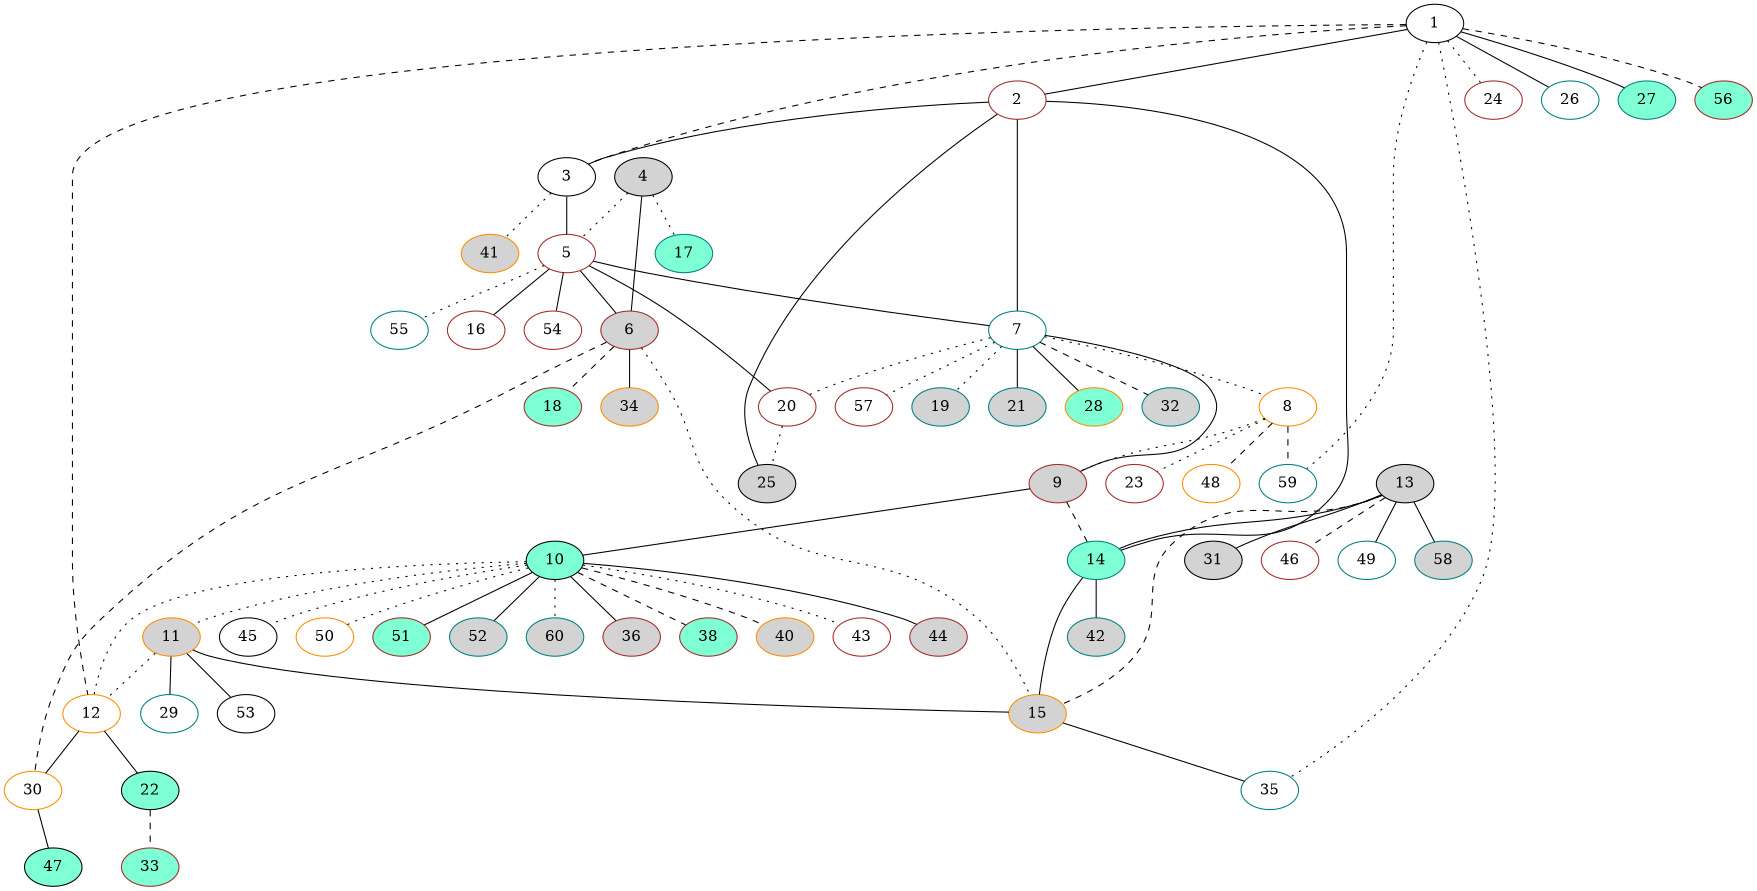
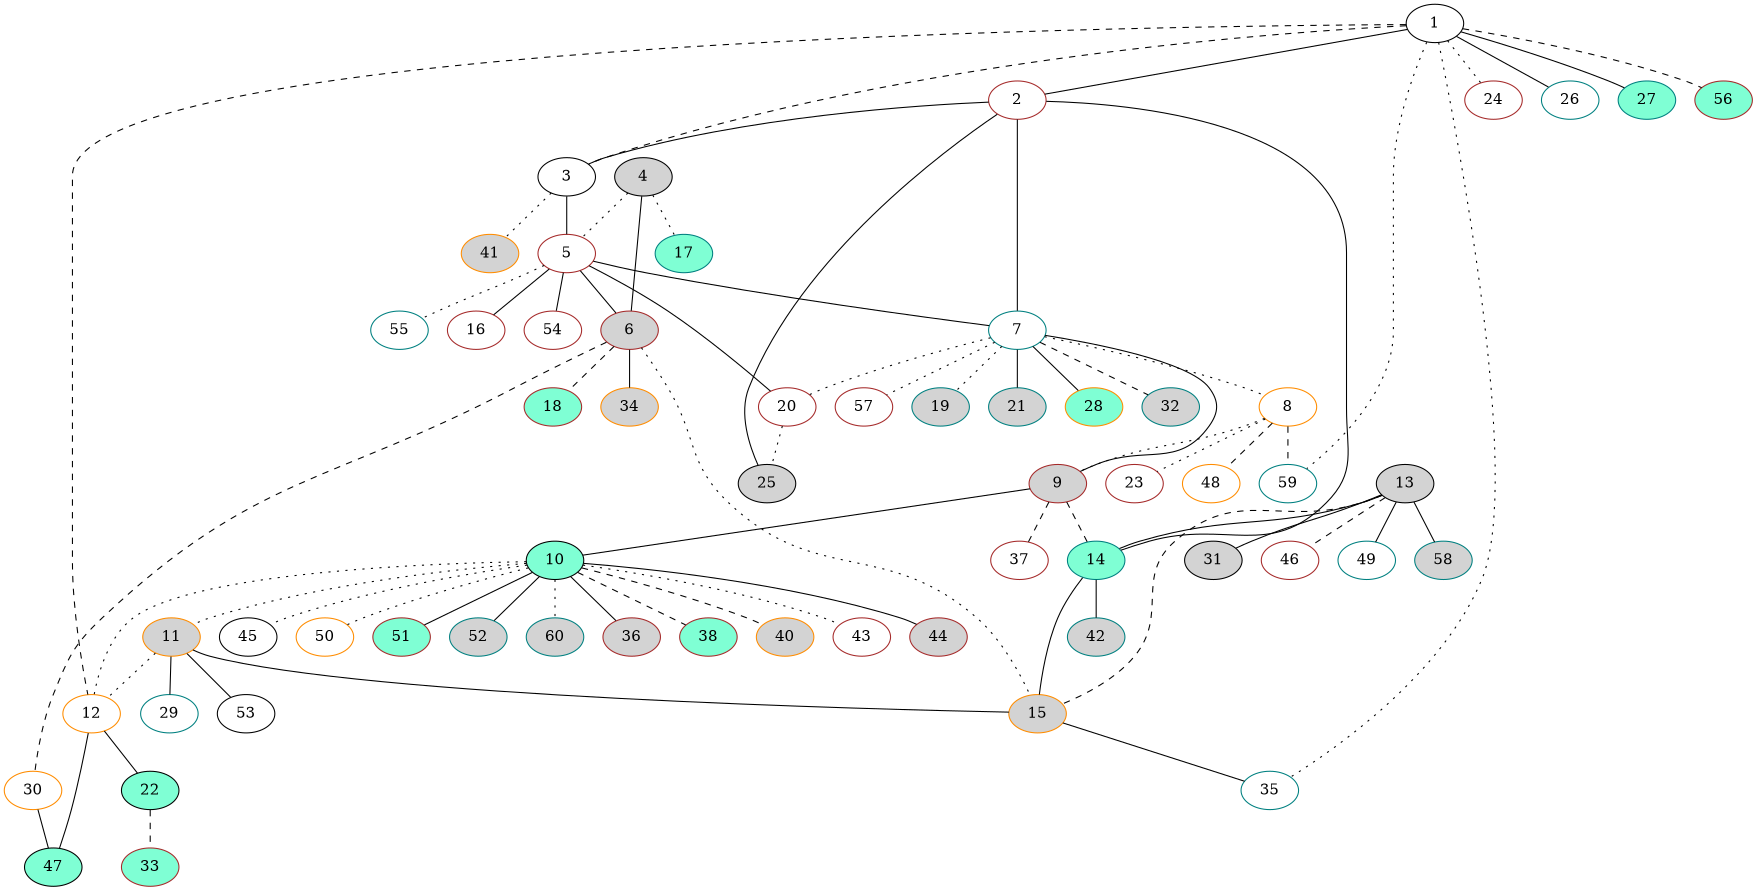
node "37": added
edge "12" -- "30": now "12" -- "47"
